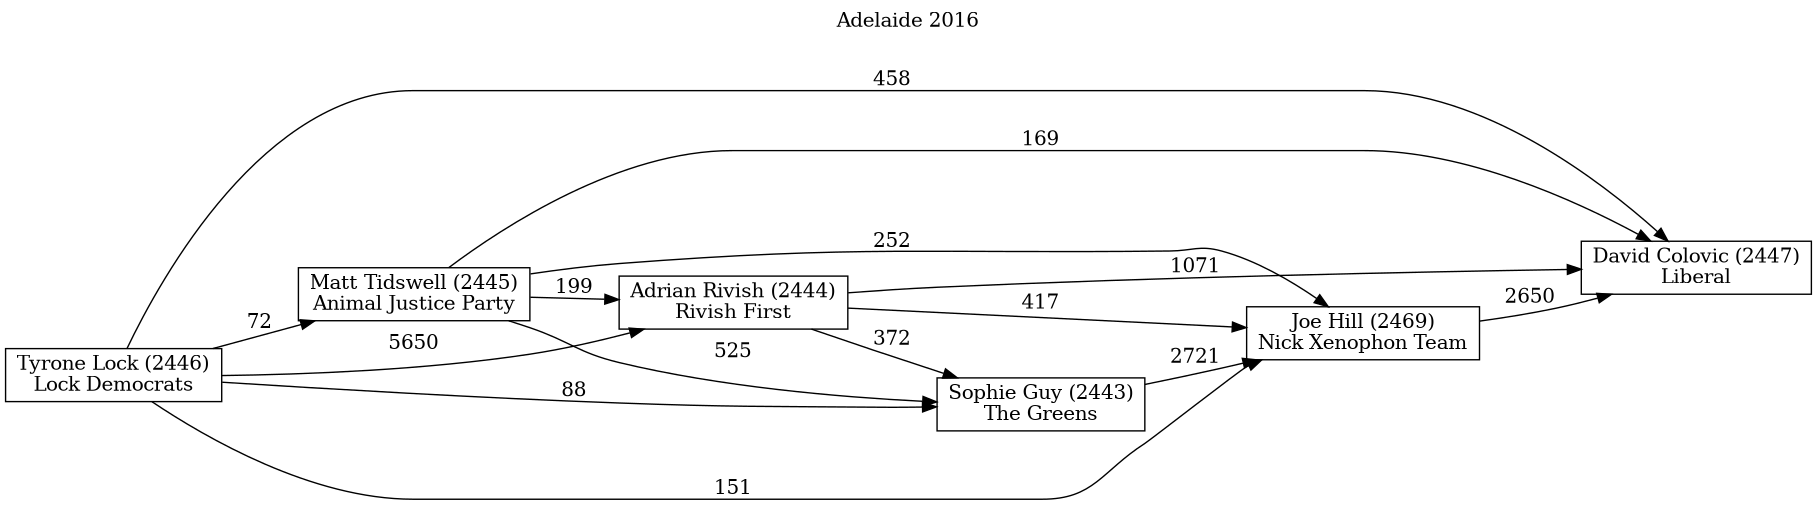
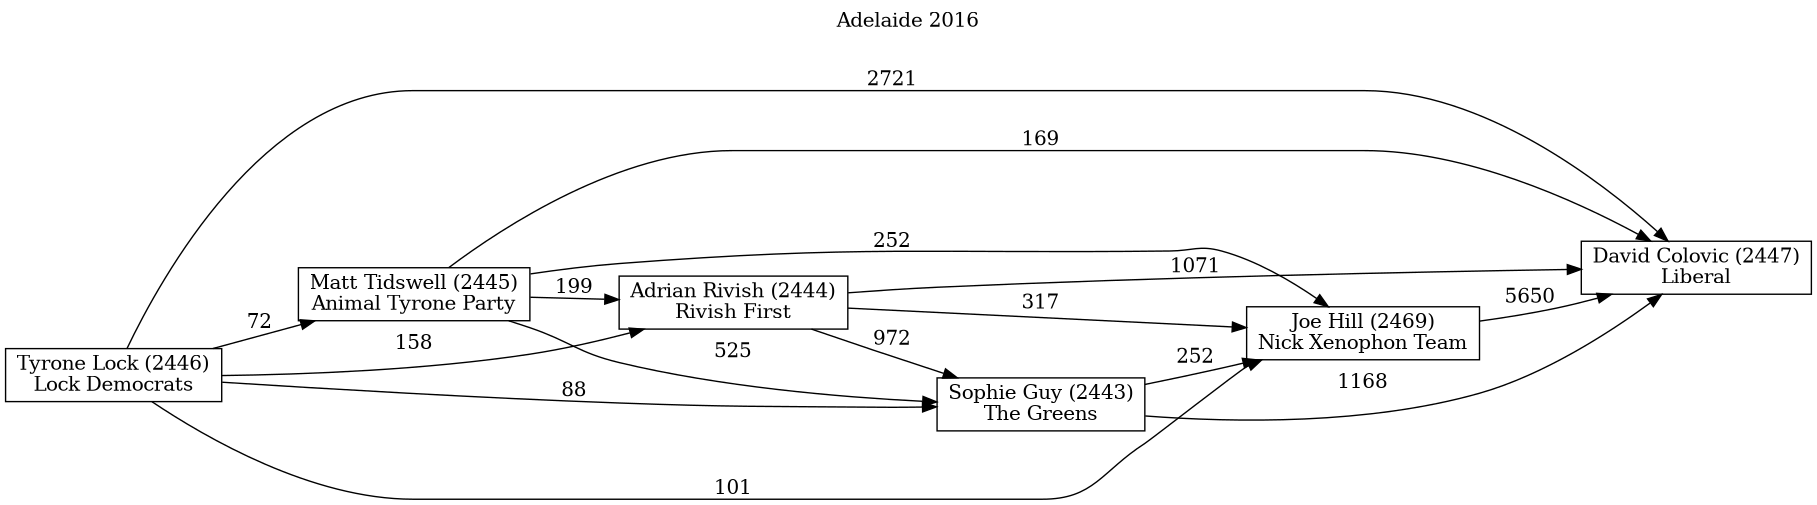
edge "Tyrone Lock (2446) Lock Democrats" -> "David Colovic (2447) Liberal": label "458" -> "2721"
node "Matt Tidswell (2445) Animal Justice Party": label "Matt Tidswell (2445) Animal Justice Party" -> "Matt Tidswell (2445) Animal Tyrone Party"
edge "Joe Hill (2469) Nick Xenophon Team" -> "David Colovic (2447) Liberal": label "2650" -> "5650"
edge "Adrian Rivish (2444) Rivish First" -> "Joe Hill (2469) Nick Xenophon Team": label "417" -> "317"
edge "Adrian Rivish (2444) Rivish First" -> "Sophie Guy (2443) The Greens": label "372" -> "972"
edge "Tyrone Lock (2446) Lock Democrats" -> "Adrian Rivish (2444) Rivish First": label "5650" -> "158"
edge "Sophie Guy (2443) The Greens" -> "Joe Hill (2469) Nick Xenophon Team": label "2721" -> "252"
edge "Sophie Guy (2443) The Greens" -> "David Colovic (2447) Liberal": added, label "1168"
edge "Tyrone Lock (2446) Lock Democrats" -> "Joe Hill (2469) Nick Xenophon Team": label "151" -> "101"
